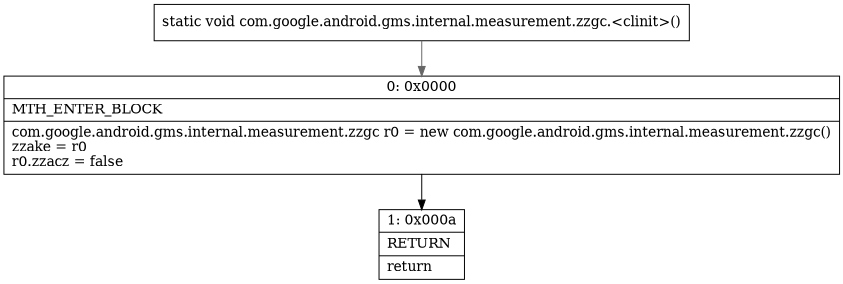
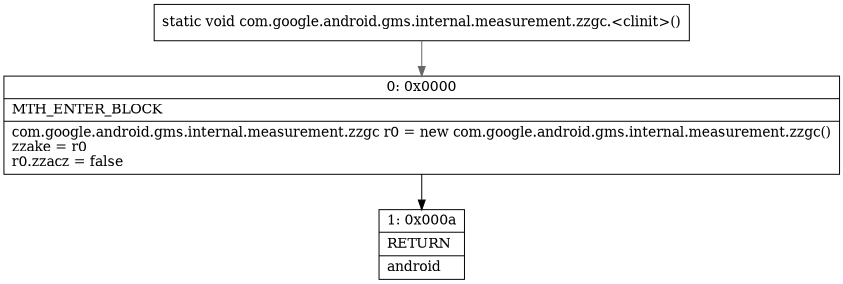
node "1: 0x000a": text "return" -> "android"
